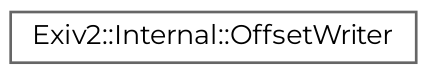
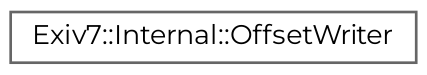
node "Exiv2::Internal::OffsetWriter": label "Exiv2::Internal::OffsetWriter" -> "Exiv7::Internal::OffsetWriter"
